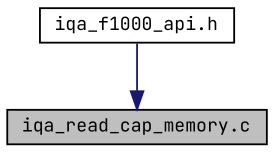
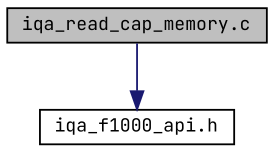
edge "iqa_f1000_api.h" -> "iqa_read_cap_memory.c": reversed
